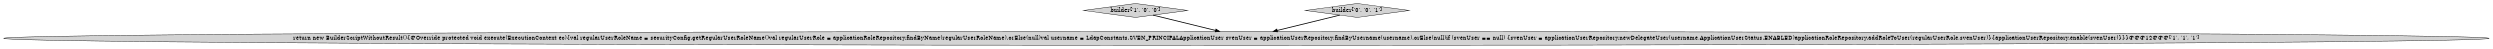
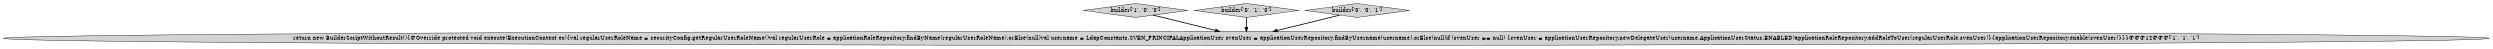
node "builder['0', '1', '0']": added
